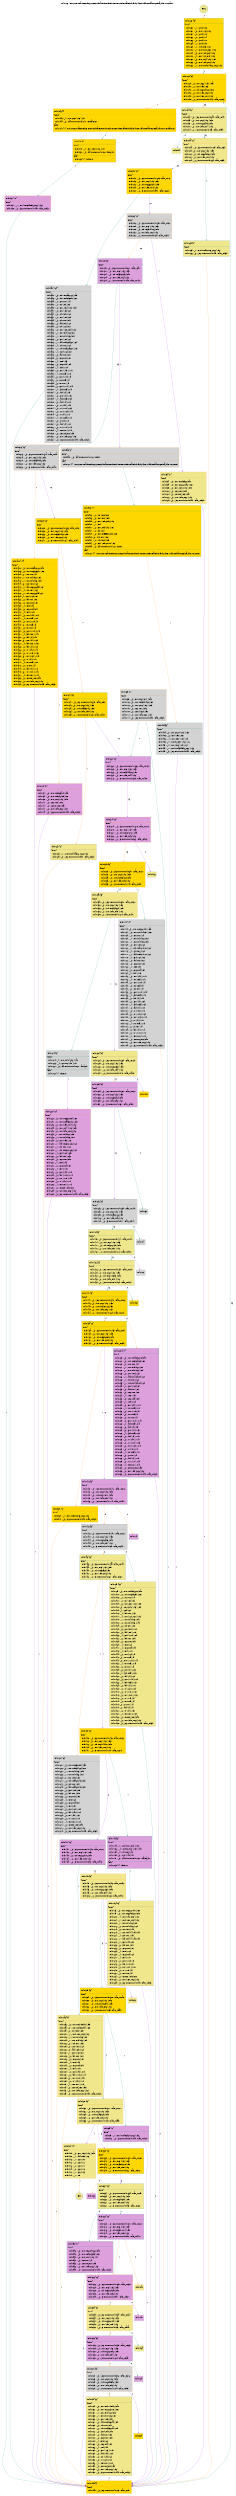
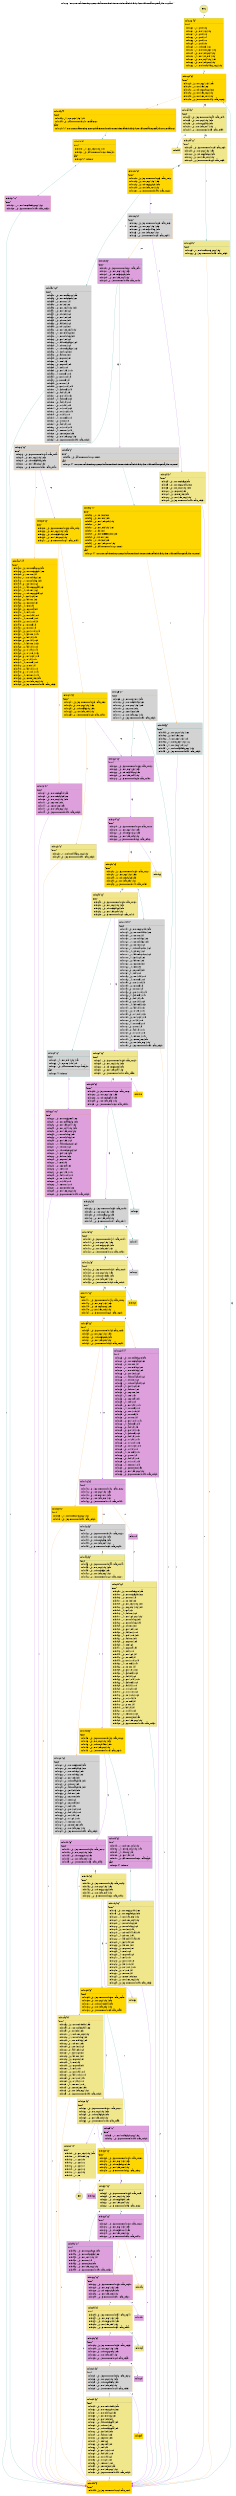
edge "0x40148c [25]" -> "0x4018fb [152]": now "0x401719" -> "0x4018fb [152]"
